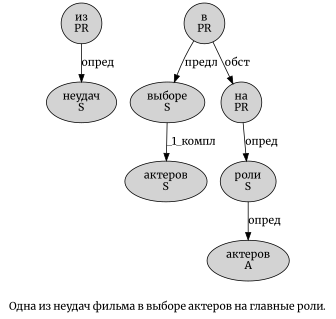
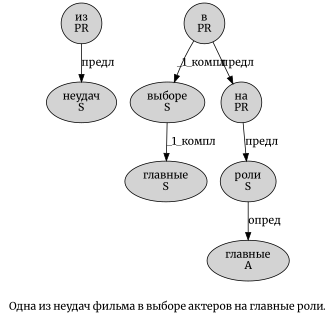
edge "из PR" -> "неудач S": label "опред" -> "предл"
edge "в PR" -> "выборе S": label "предл" -> "_1_компл"
edge "в PR" -> "на PR": label "обст" -> "предл"
edge "на PR" -> "роли S": label "опред" -> "предл"
node "актеров S": label "актеров S" -> "главные S"
node "актеров A": label "актеров A" -> "главные A"
